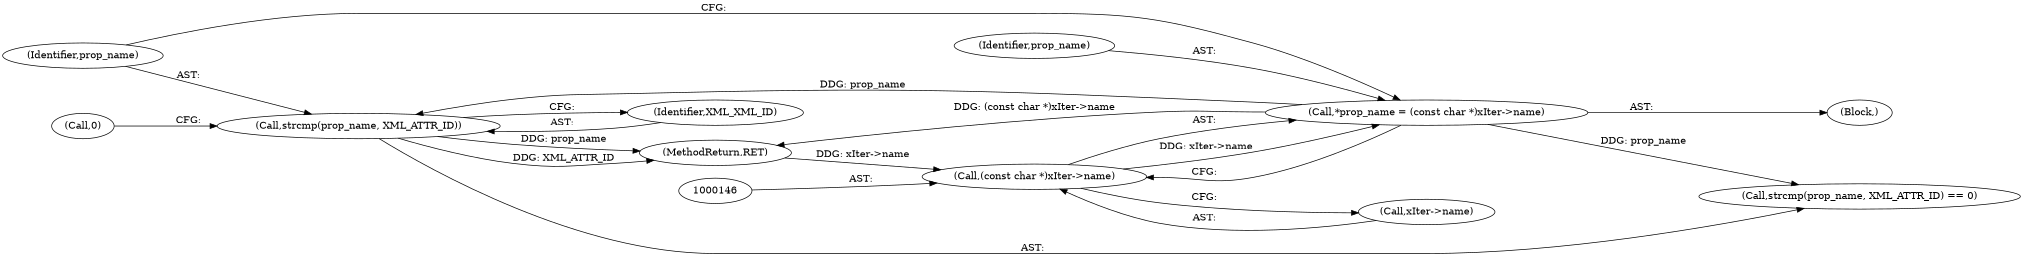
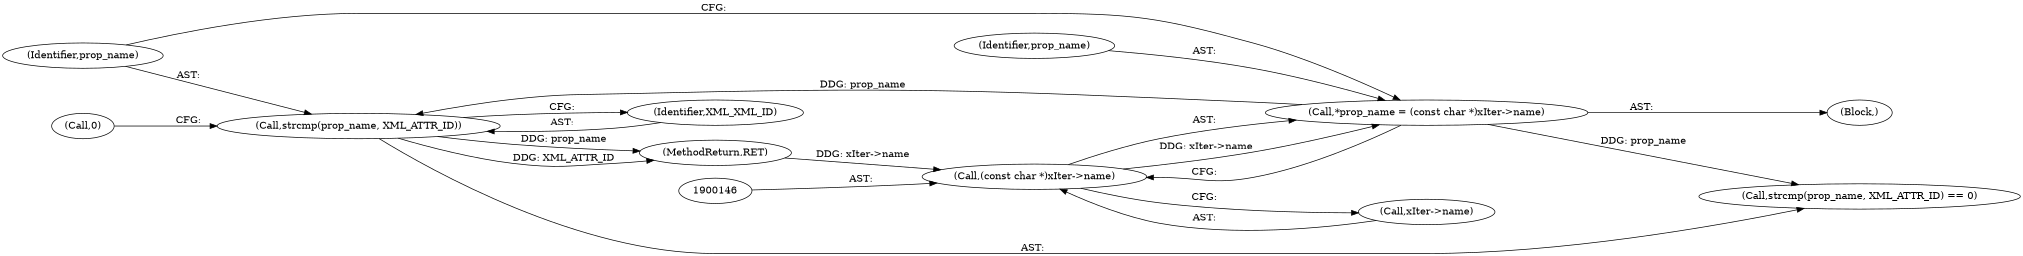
edge "(Call,*prop_name = (const char *)xIter->name)" -> "(MethodReturn,RET)": removed, label "DDG: (const char *)xIter->name"
node "1000146": label "1000146" -> "1900146"
